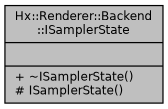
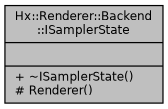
node "Hx::Renderer::Backend": text "# ISamplerState()" -> "# Renderer()"
